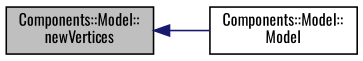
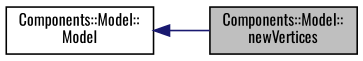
edge "Components::Model:: Model" -> "Components::Model:: newVertices": reversed
